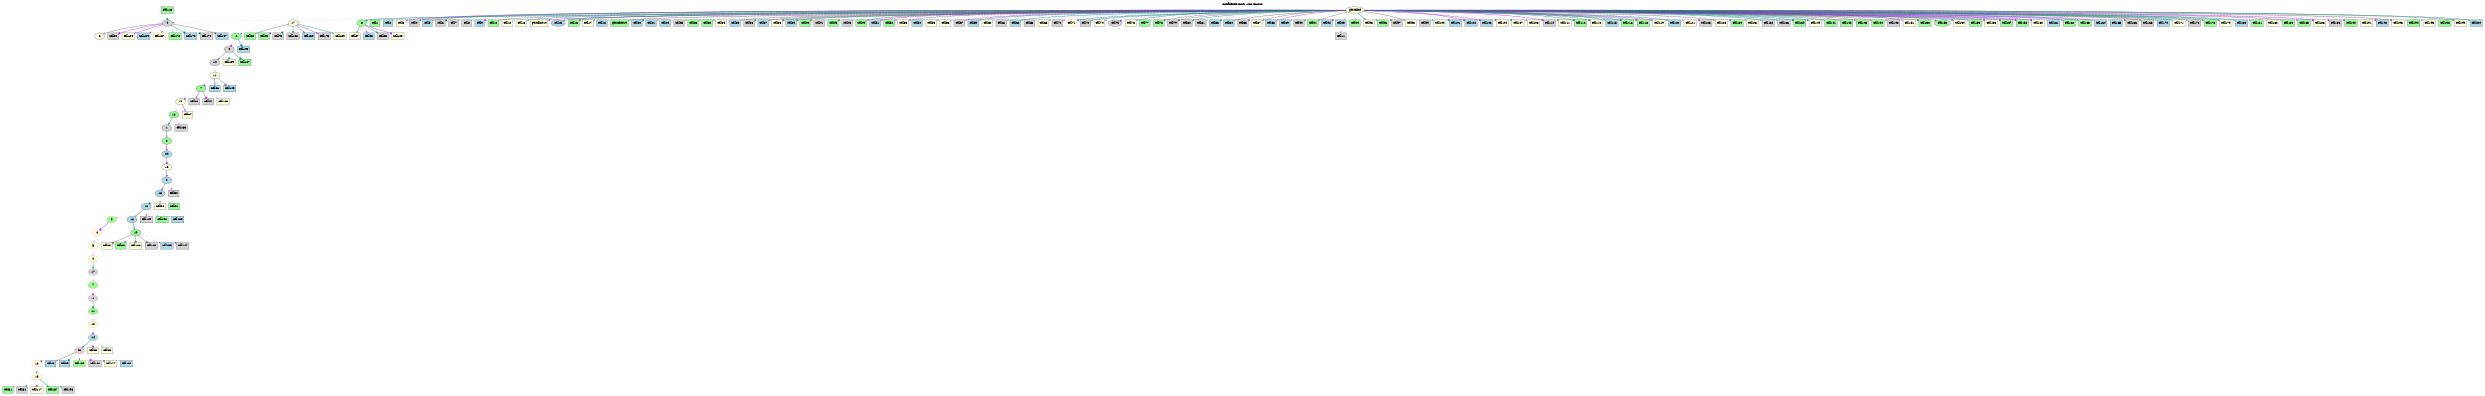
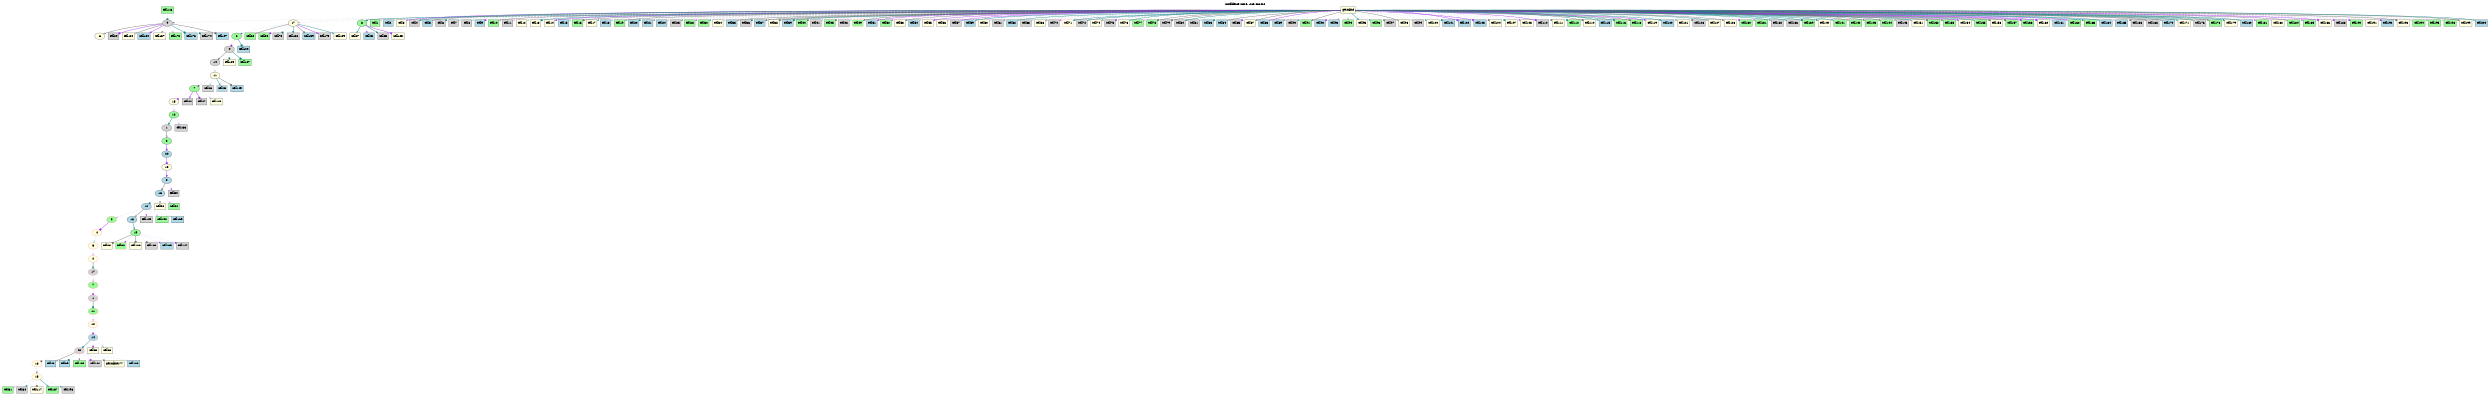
node "germline": shape ellipse -> box
edge "germline" -> "cell151": color purple -> teal
edge "germline" -> "cell13": arrowhead onormal -> box
edge "germline" -> "cell15": style bold -> dotted
edge "germline" -> "cell55": style dotted -> bold
edge "germline" -> "cell112": style bold -> dotted
edge "germline" -> "cell164": color purple -> teal
edge "germline" -> "cell126": color purple -> gray40
node "germline14": label "germline14" -> "cell14"
node "cell15": shape ellipse -> box
node "germline19": label "germline19" -> "cell19"
node "cell49": color black -> indianred1
node "cell75": shape ellipse -> box
node "cell127": added
node "cell131": fillcolor lightyellow -> palegreen
node "cell153": shape ellipse -> box
node "cell195": fillcolor lightyellow -> palegreen
edge "9" -> "cell124": color purple -> gray40
edge "9" -> "cell134": style dotted -> bold
edge "cell93" -> "cell11": now "germline" -> "cell11"
node "cell137": color indianred1 -> black
node "cell26": added
node "cell46": color black -> indianred1
node "cell67": removed
edge "19" -> "cell123": style bold -> dotted
node "cell68": color black -> indianred1
node "cell105": color indianred1 -> black
node "cell177": label "cell177" -> "germline177"
